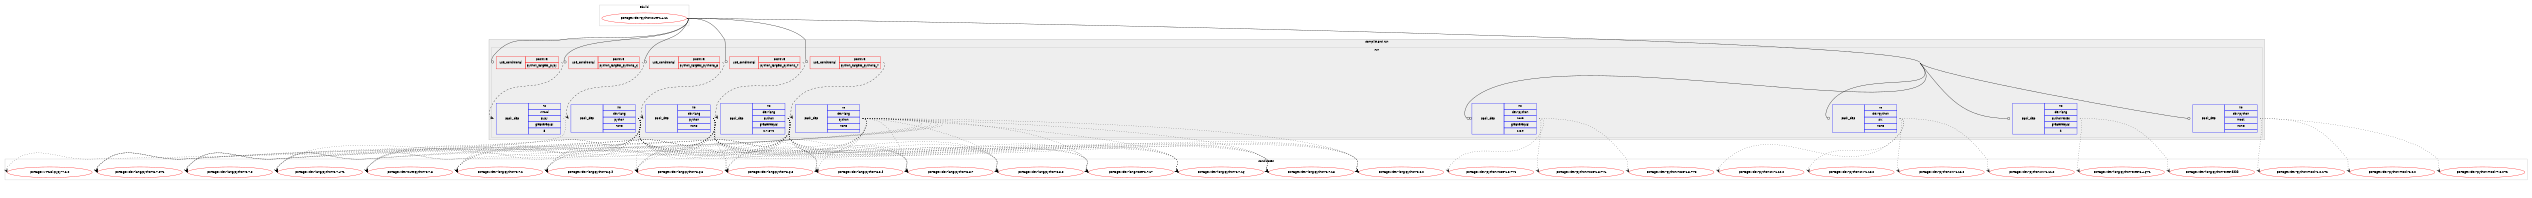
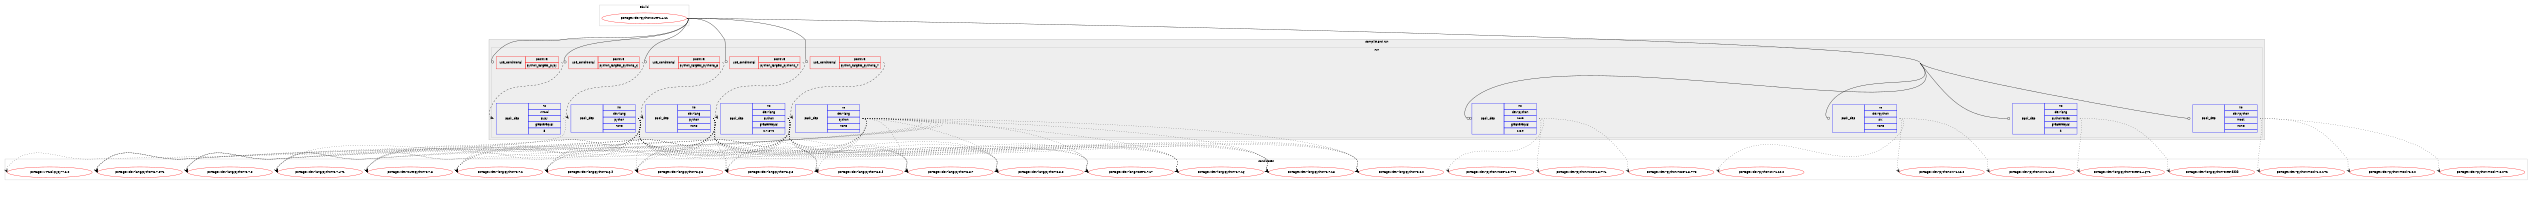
node "portage://dev-python/six-1.13.0": removed
